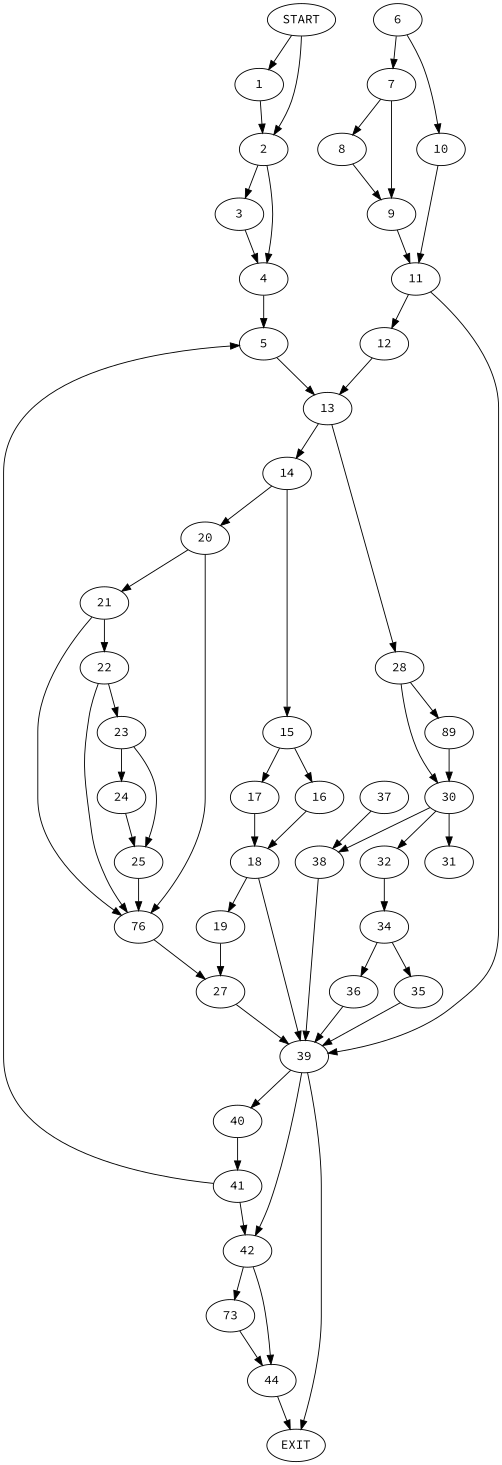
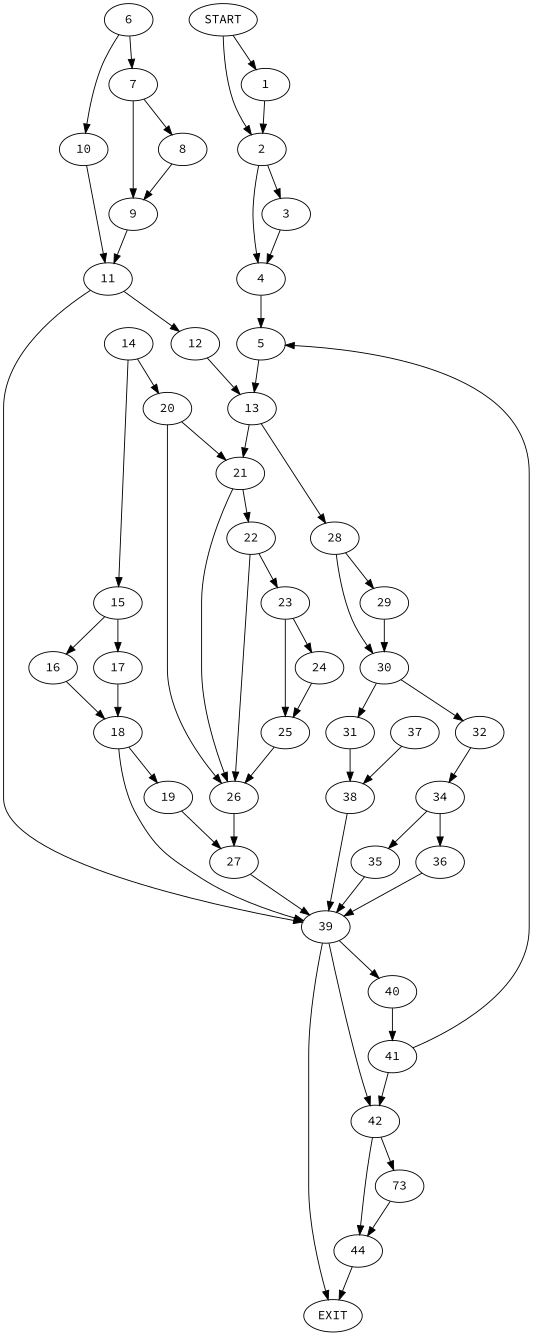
edge "13" -> "14": now "13" -> "21"
node "89": label "89" -> "29"
edge "30" -> "38": now "31" -> "38"
node "76": label "76" -> "26"
